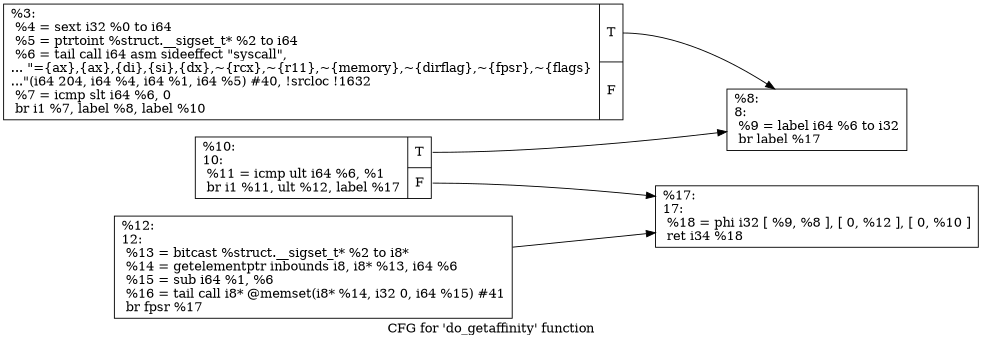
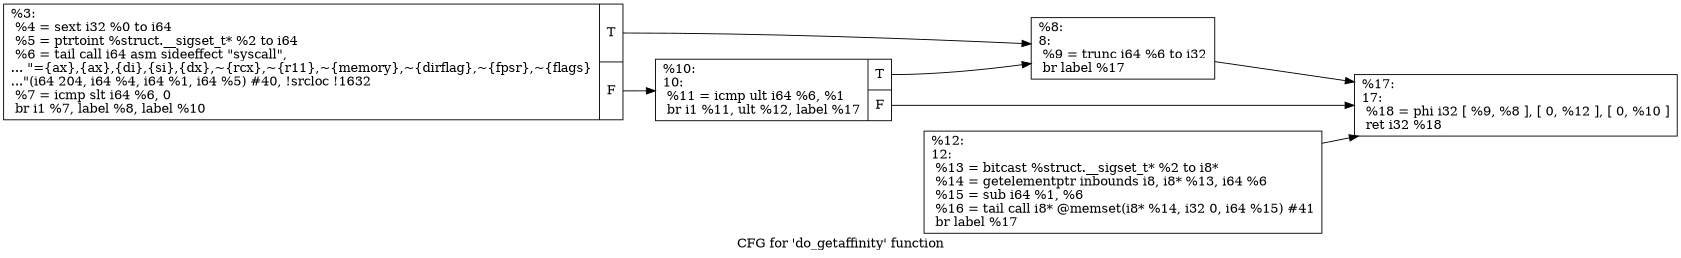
edge "%8:" -> "%17:": added
edge "%3:" -> "%10:": added
node "%8:": text "%9 = label i64 %6 to i32" -> "%9 = trunc i64 %6 to i32"
node "%17:": text "ret i34 %18" -> "ret i32 %18"
node "%12:": text "br fpsr %17" -> "br label %17"
